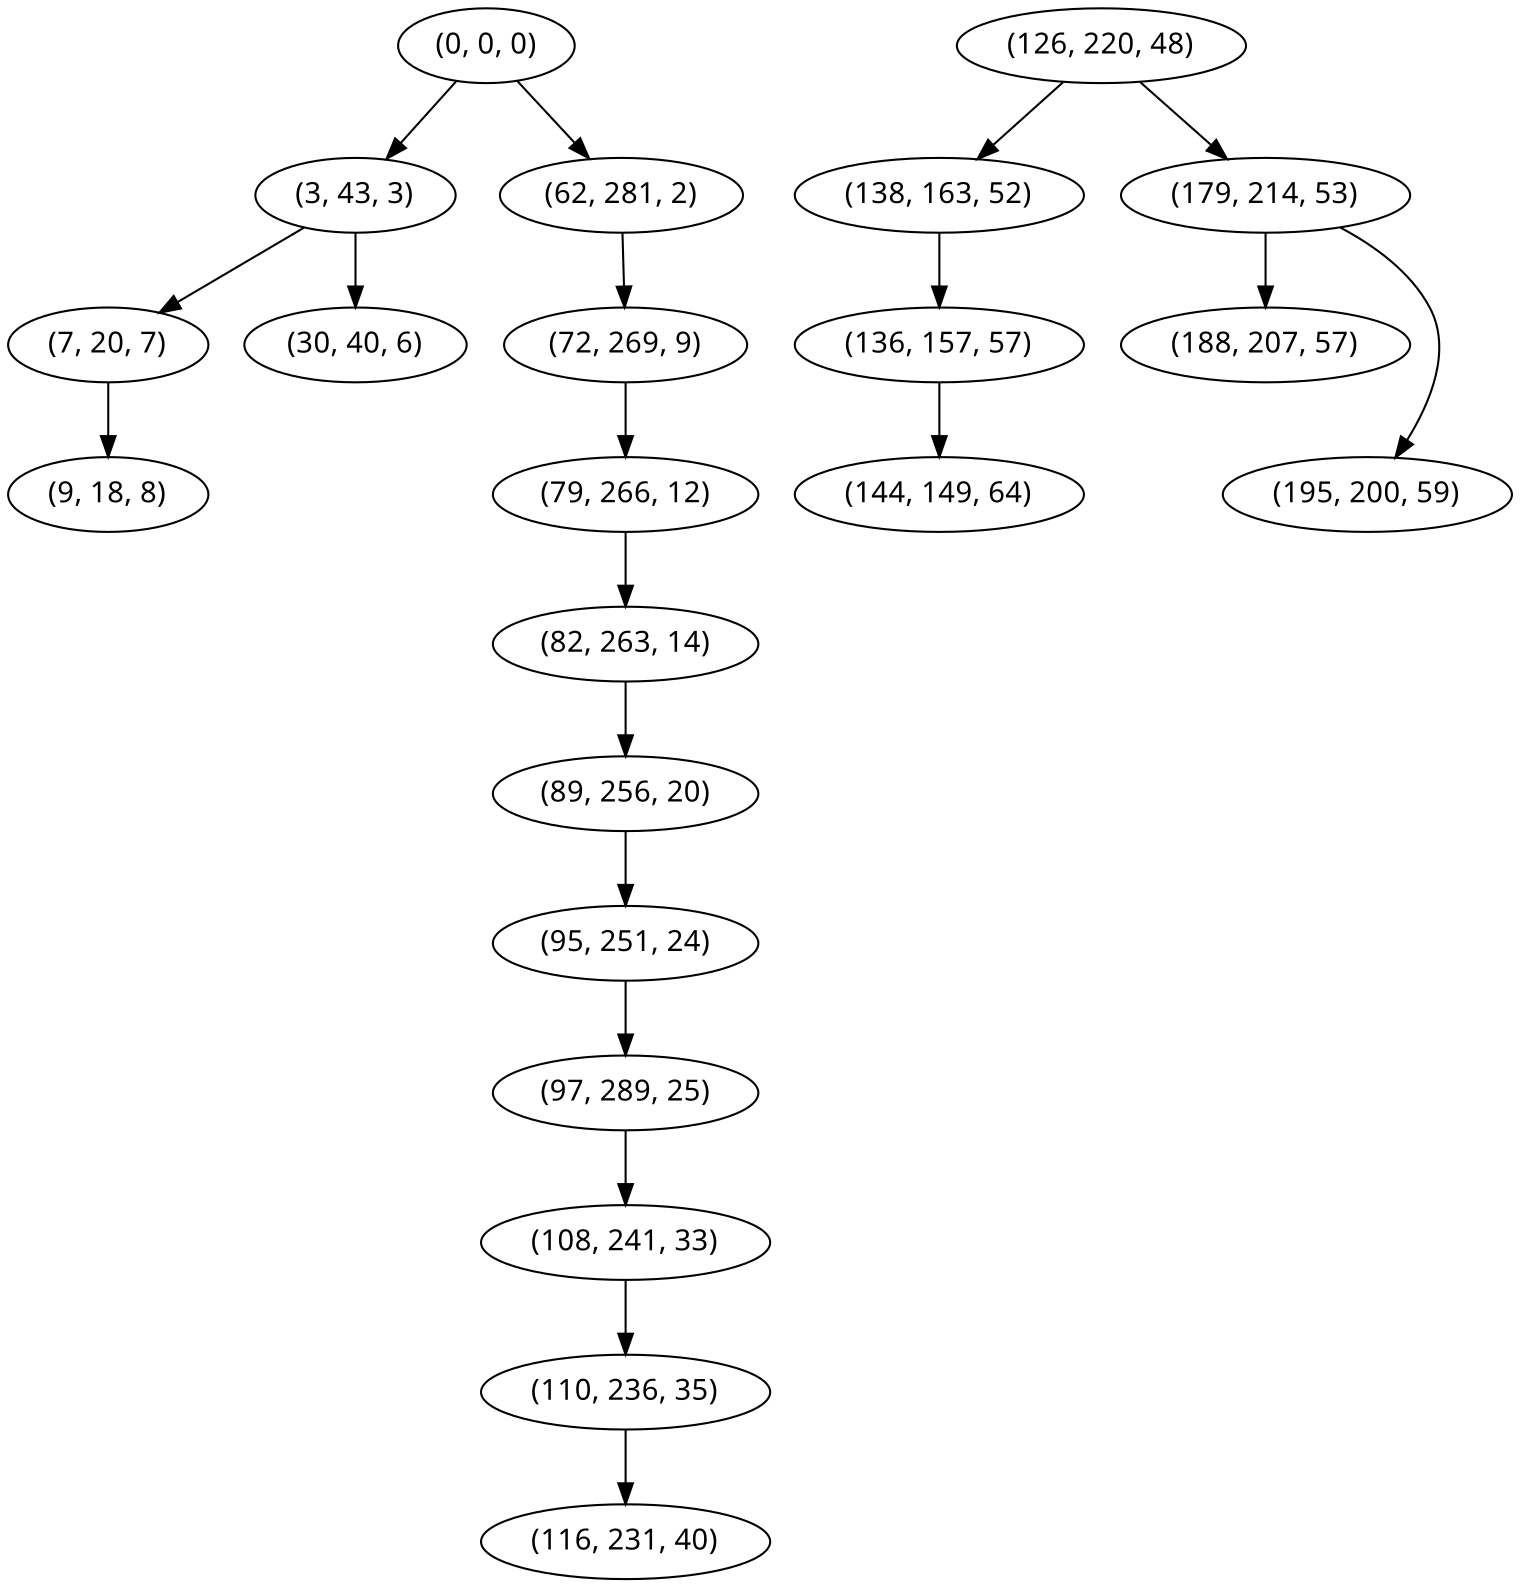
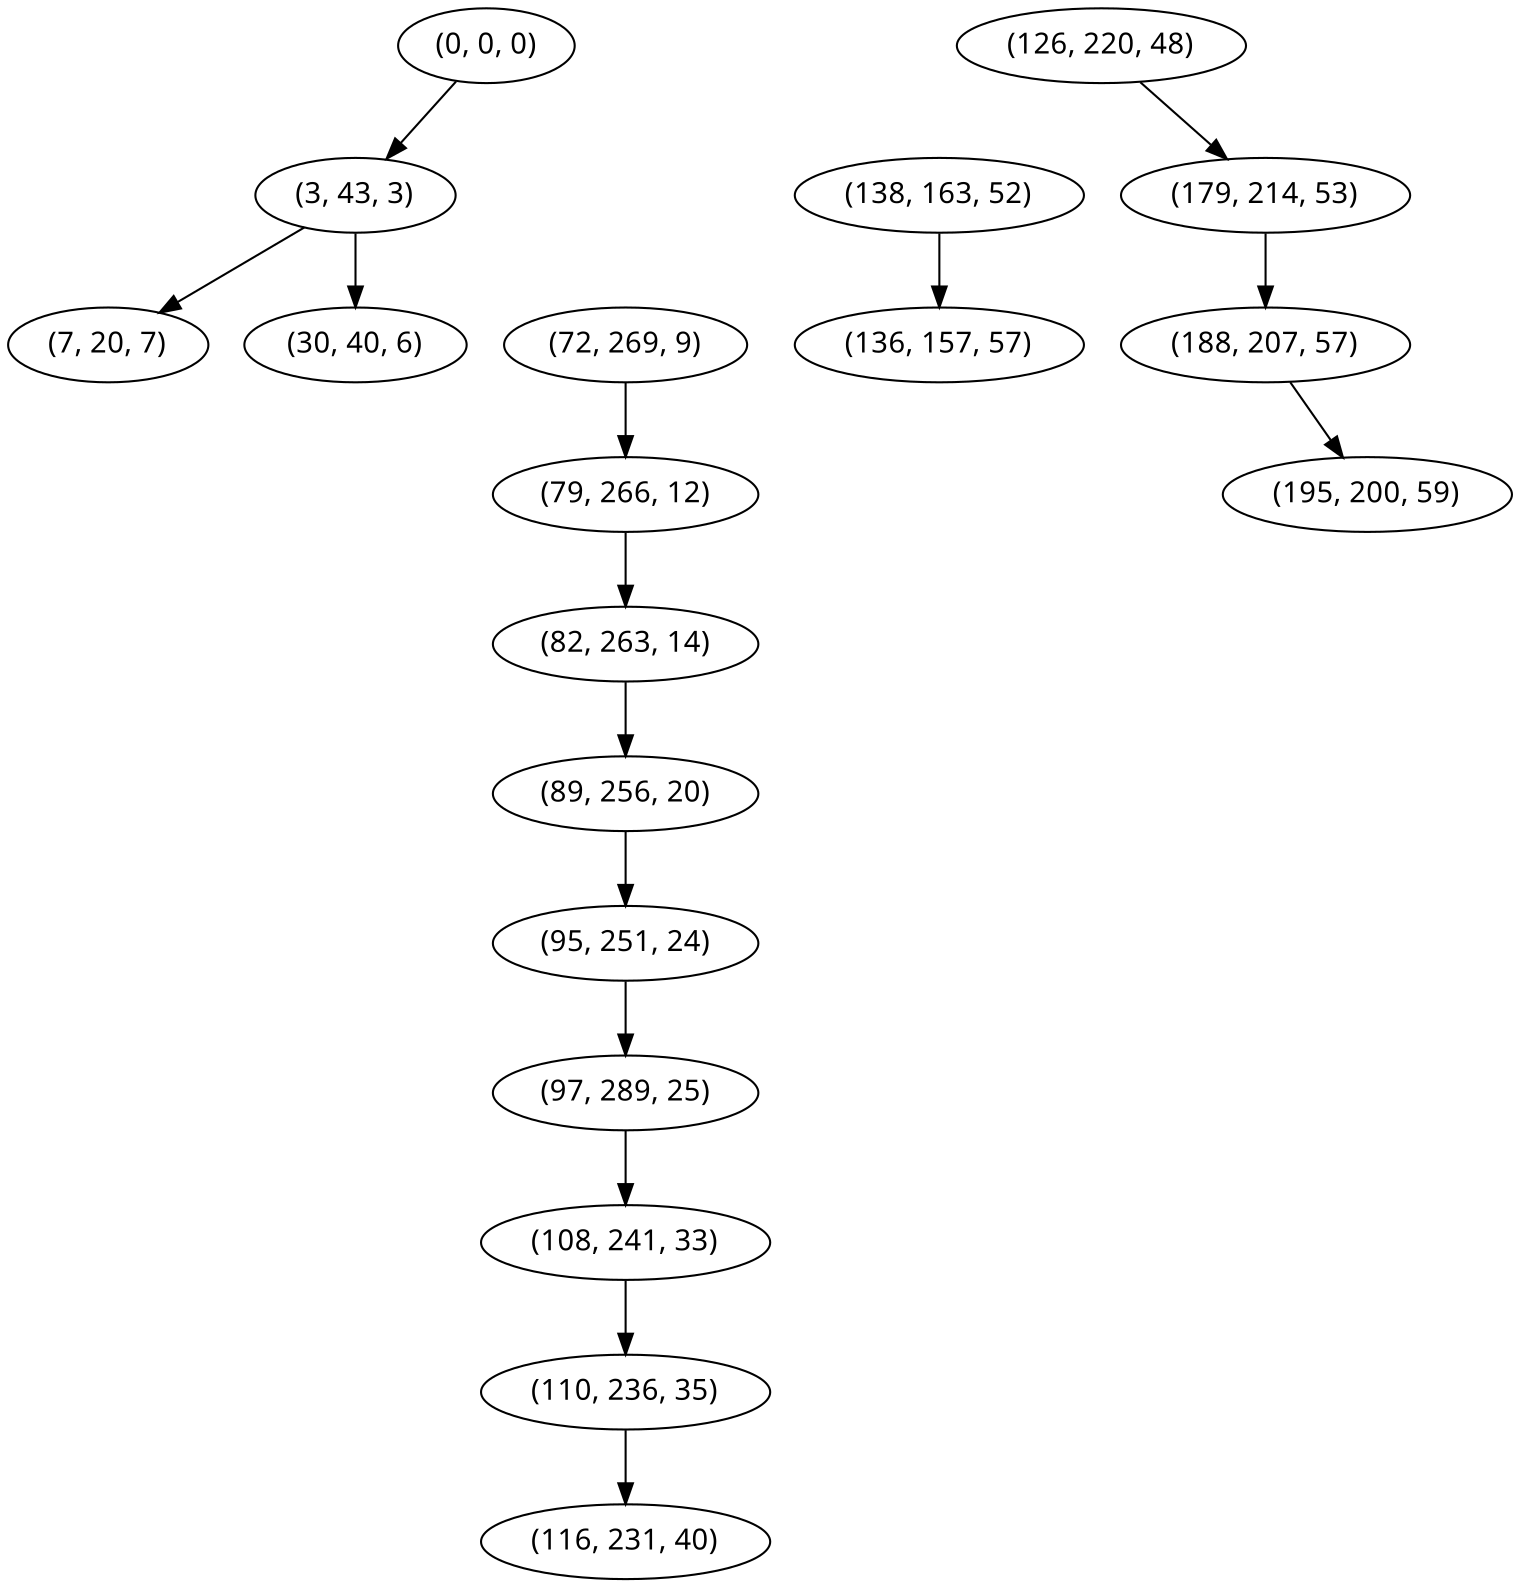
edge "(126, 220, 48)" -> "(138, 163, 52)": removed
node "(62, 281, 2)": removed
edge "(179, 214, 53)" -> "(195, 200, 59)": now "(188, 207, 57)" -> "(195, 200, 59)"
node "(9, 18, 8)": removed
node "(144, 149, 64)": removed
